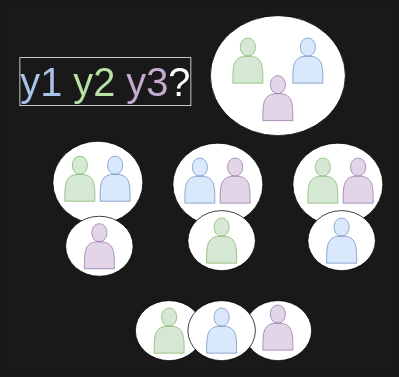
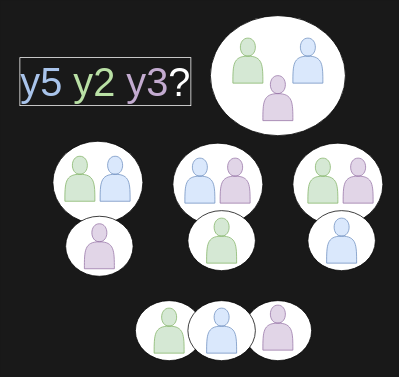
node "y1 y2 y3?": label "y1 y2 y3?" -> "y5 y2 y3?"
